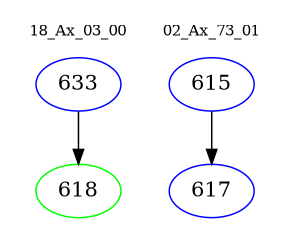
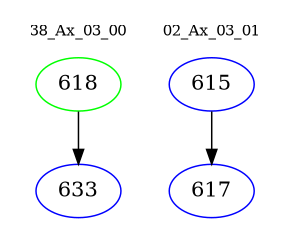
cluster "18_Ax_03_00": label "18_Ax_03_00" -> "38_Ax_03_00"
cluster "02_Ax_73_01": label "02_Ax_73_01" -> "02_Ax_03_01"
edge "633" -> "618": reversed
